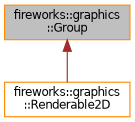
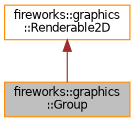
edge "fireworks::graphics ::Renderable2D" -> "fireworks::graphics ::Group": reversed
